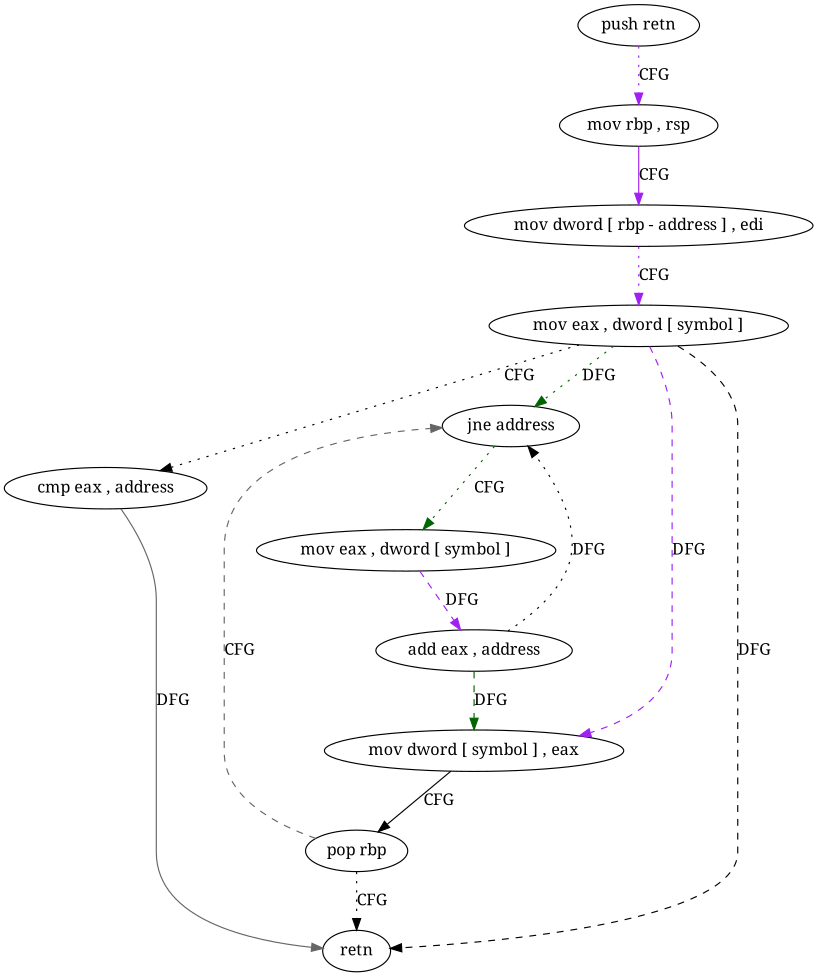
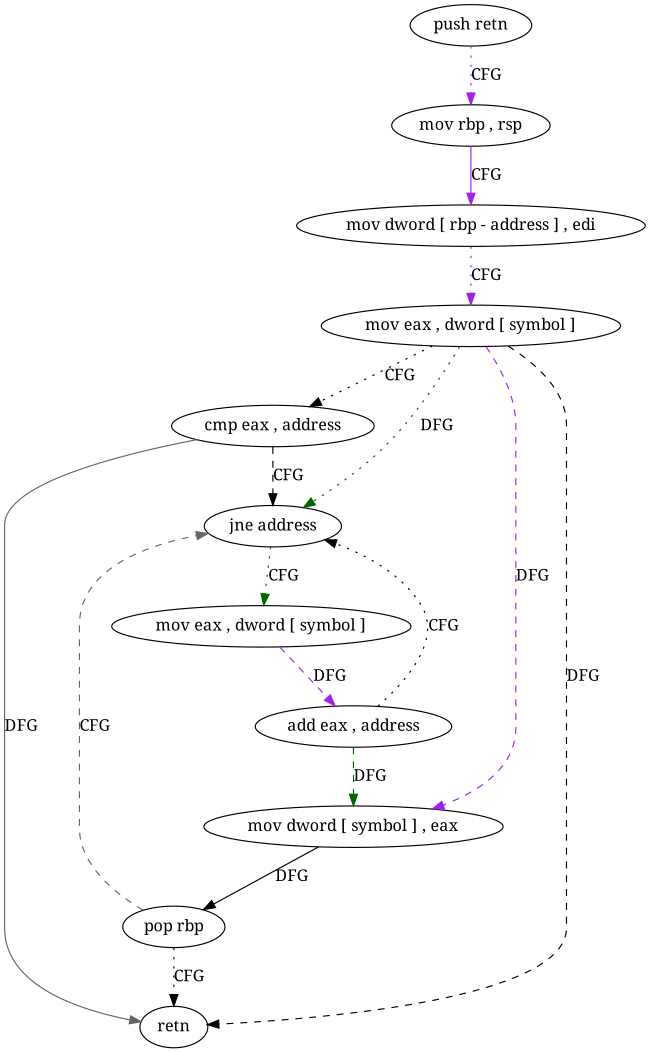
edge "cmp eax , address" -> "jne address": added, label "CFG"
edge "add eax , address" -> "jne address": label "DFG" -> "CFG"
edge "mov dword [ symbol ] , eax" -> "pop rbp": label "CFG" -> "DFG"
